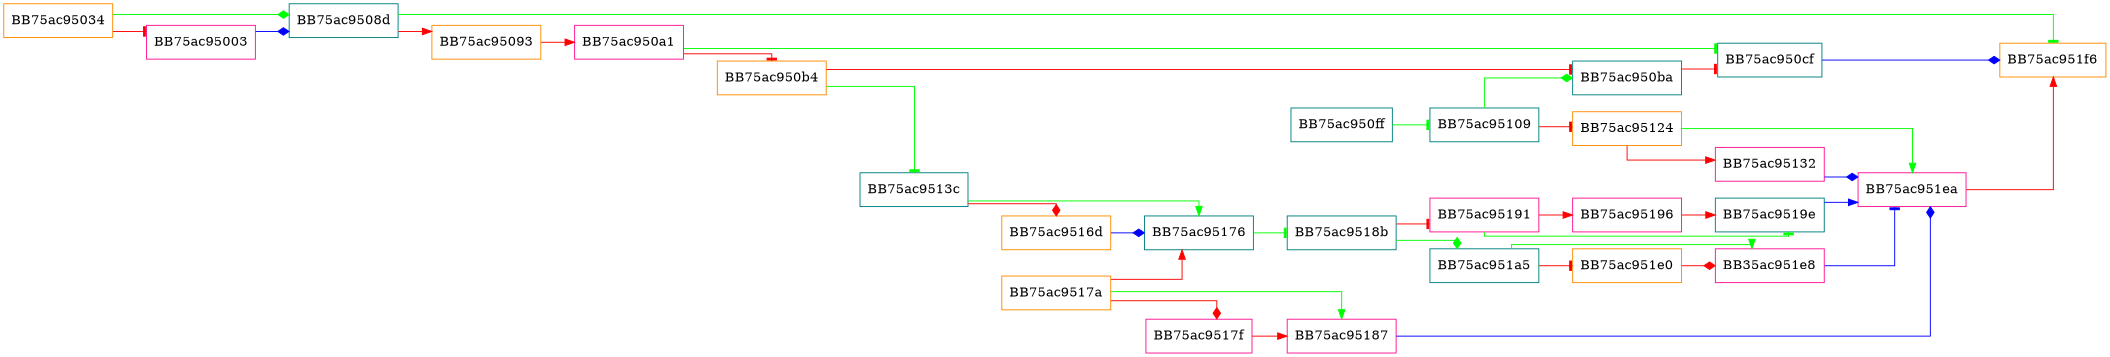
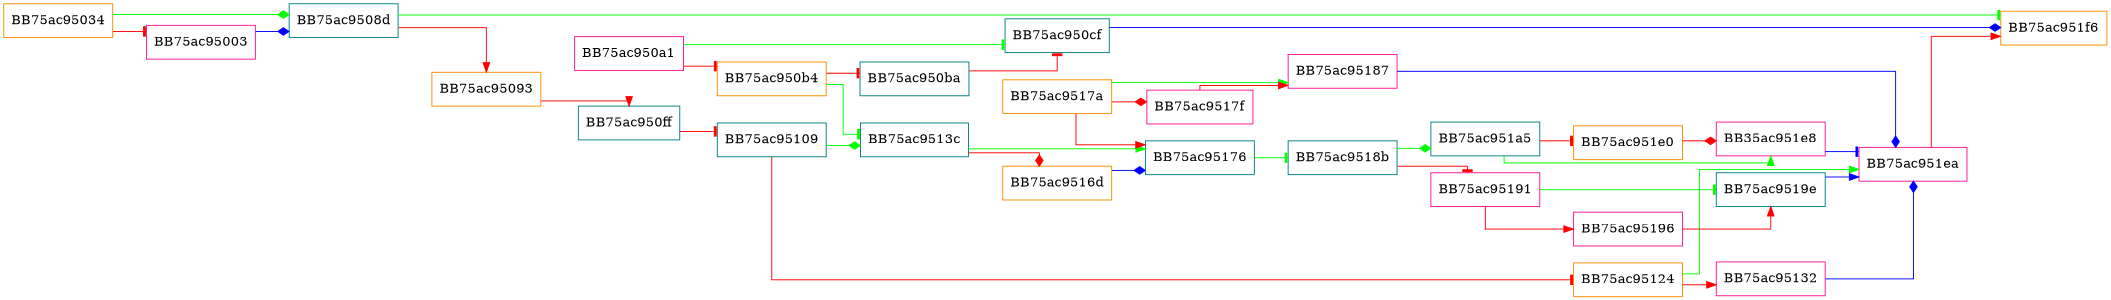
edge "BB75ac95093" -> "BB75ac950a1": now "BB75ac95093" -> "BB75ac950ff"
edge "BB75ac95109" -> "BB75ac950ba": now "BB75ac95109" -> "BB75ac9513c"
edge "BB75ac950ff" -> "BB75ac95109": color green -> red
